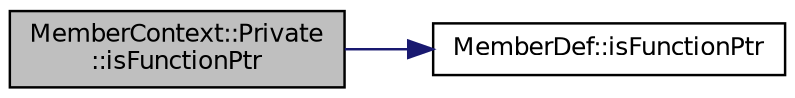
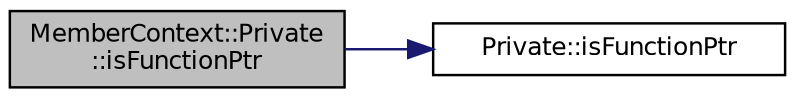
node "MemberDef::isFunctionPtr": label "MemberDef::isFunctionPtr" -> "Private::isFunctionPtr"
